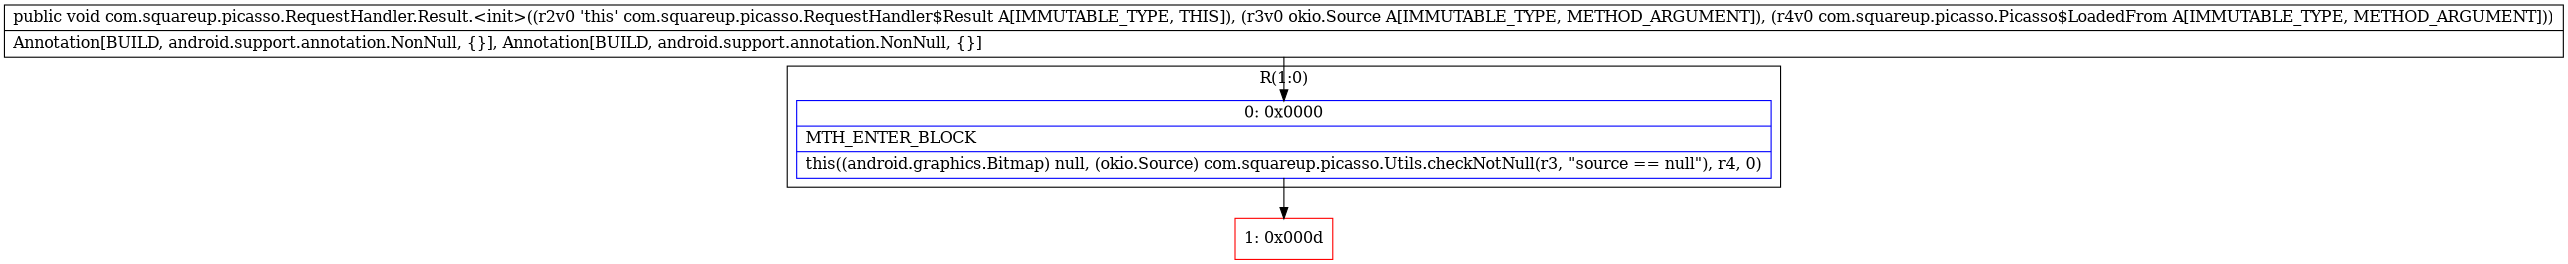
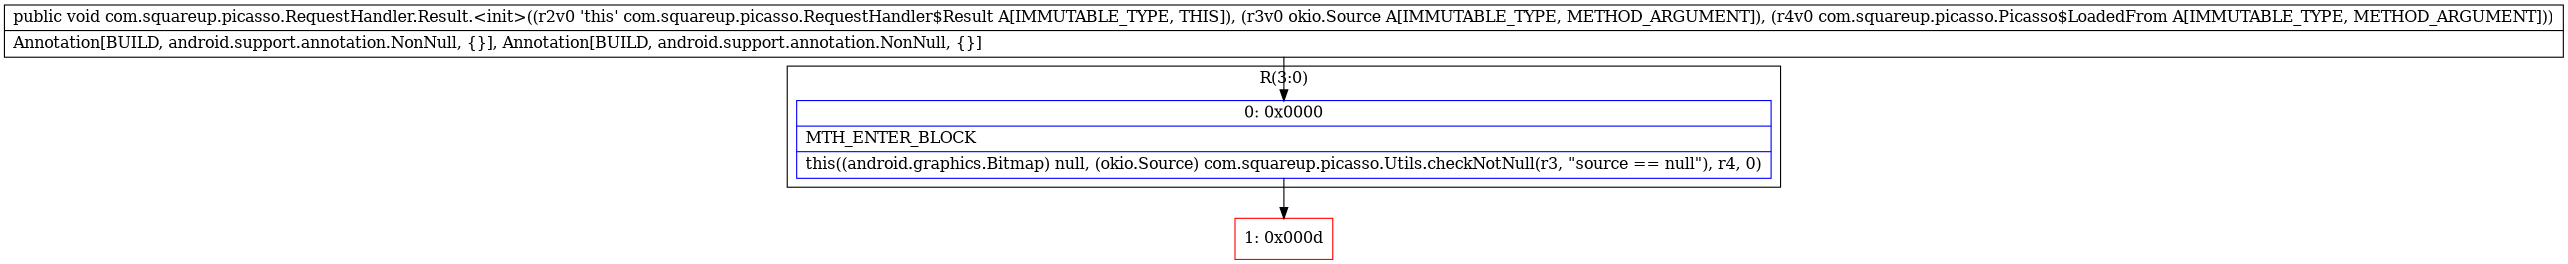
cluster "R(1:0)": label "R(1:0)" -> "R(3:0)"
